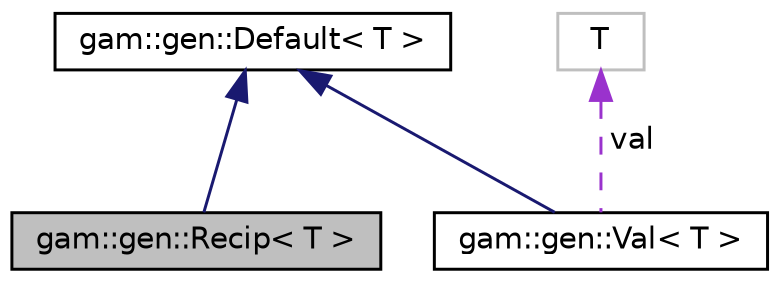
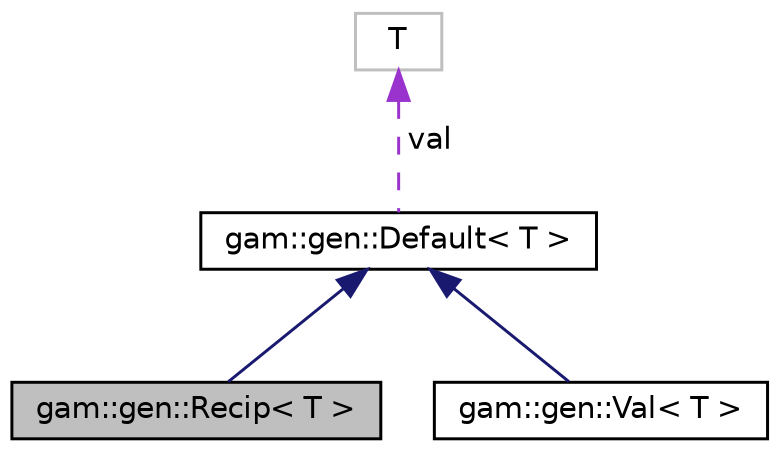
edge "gam::gen::Val< T >" -> "T": now "gam::gen::Default< T >" -> "T"
